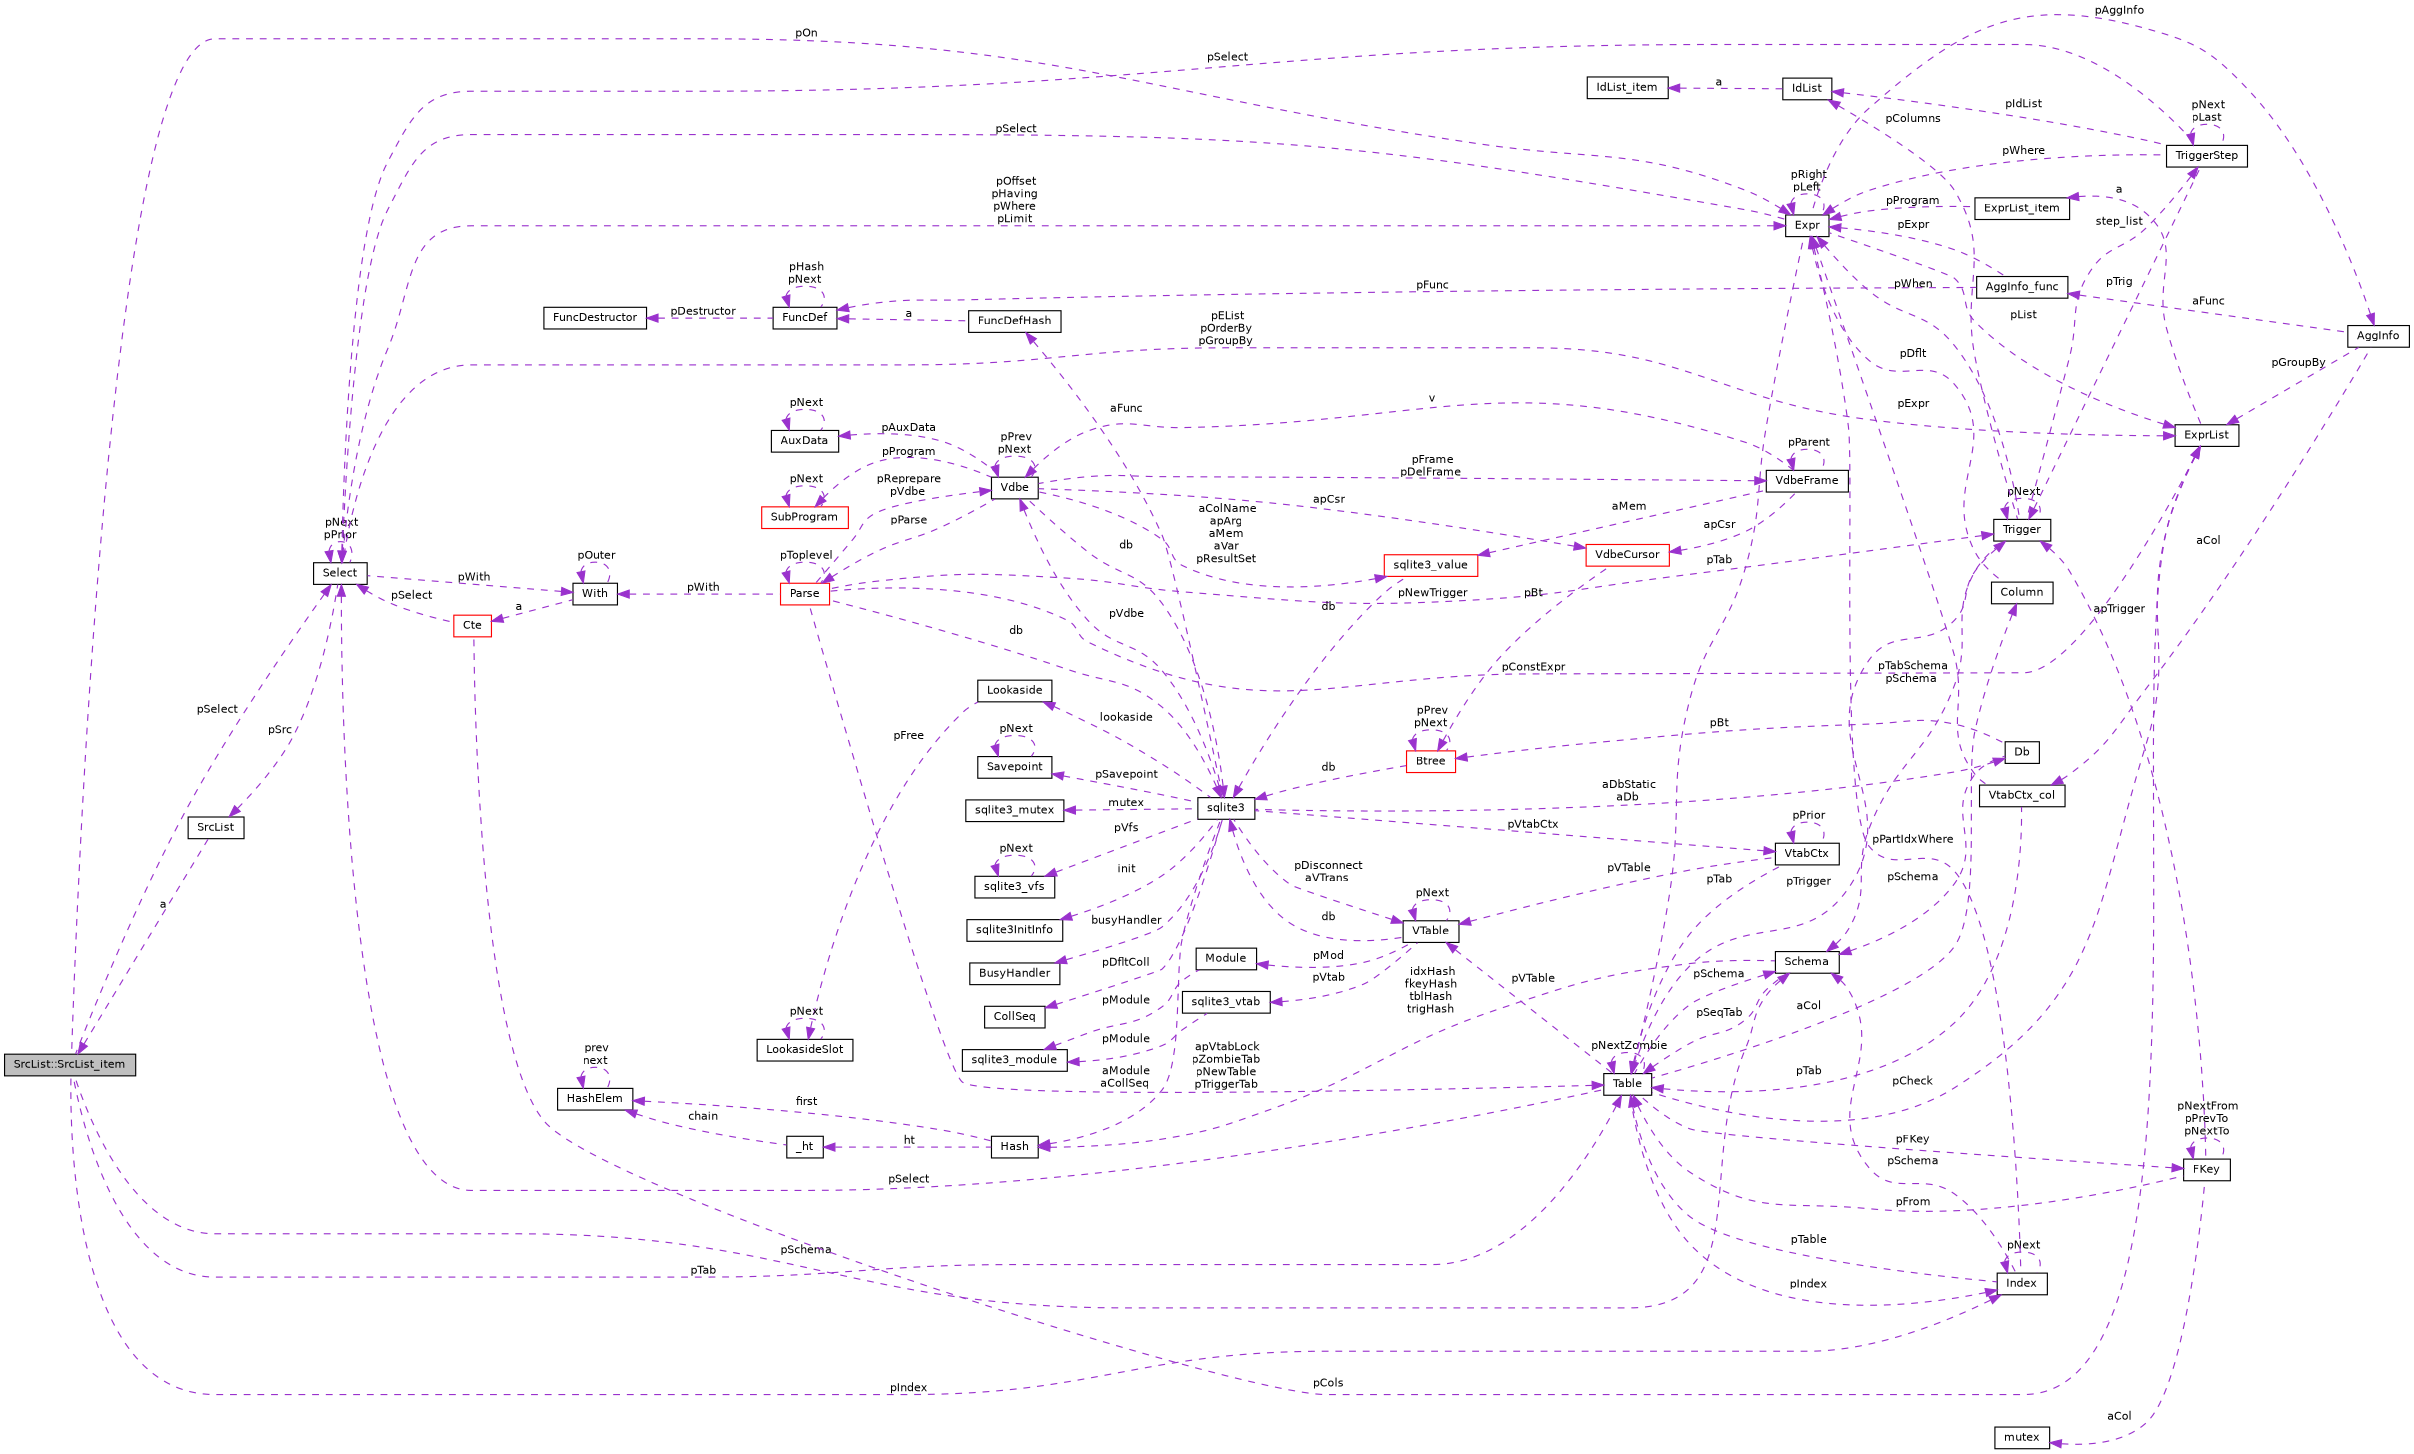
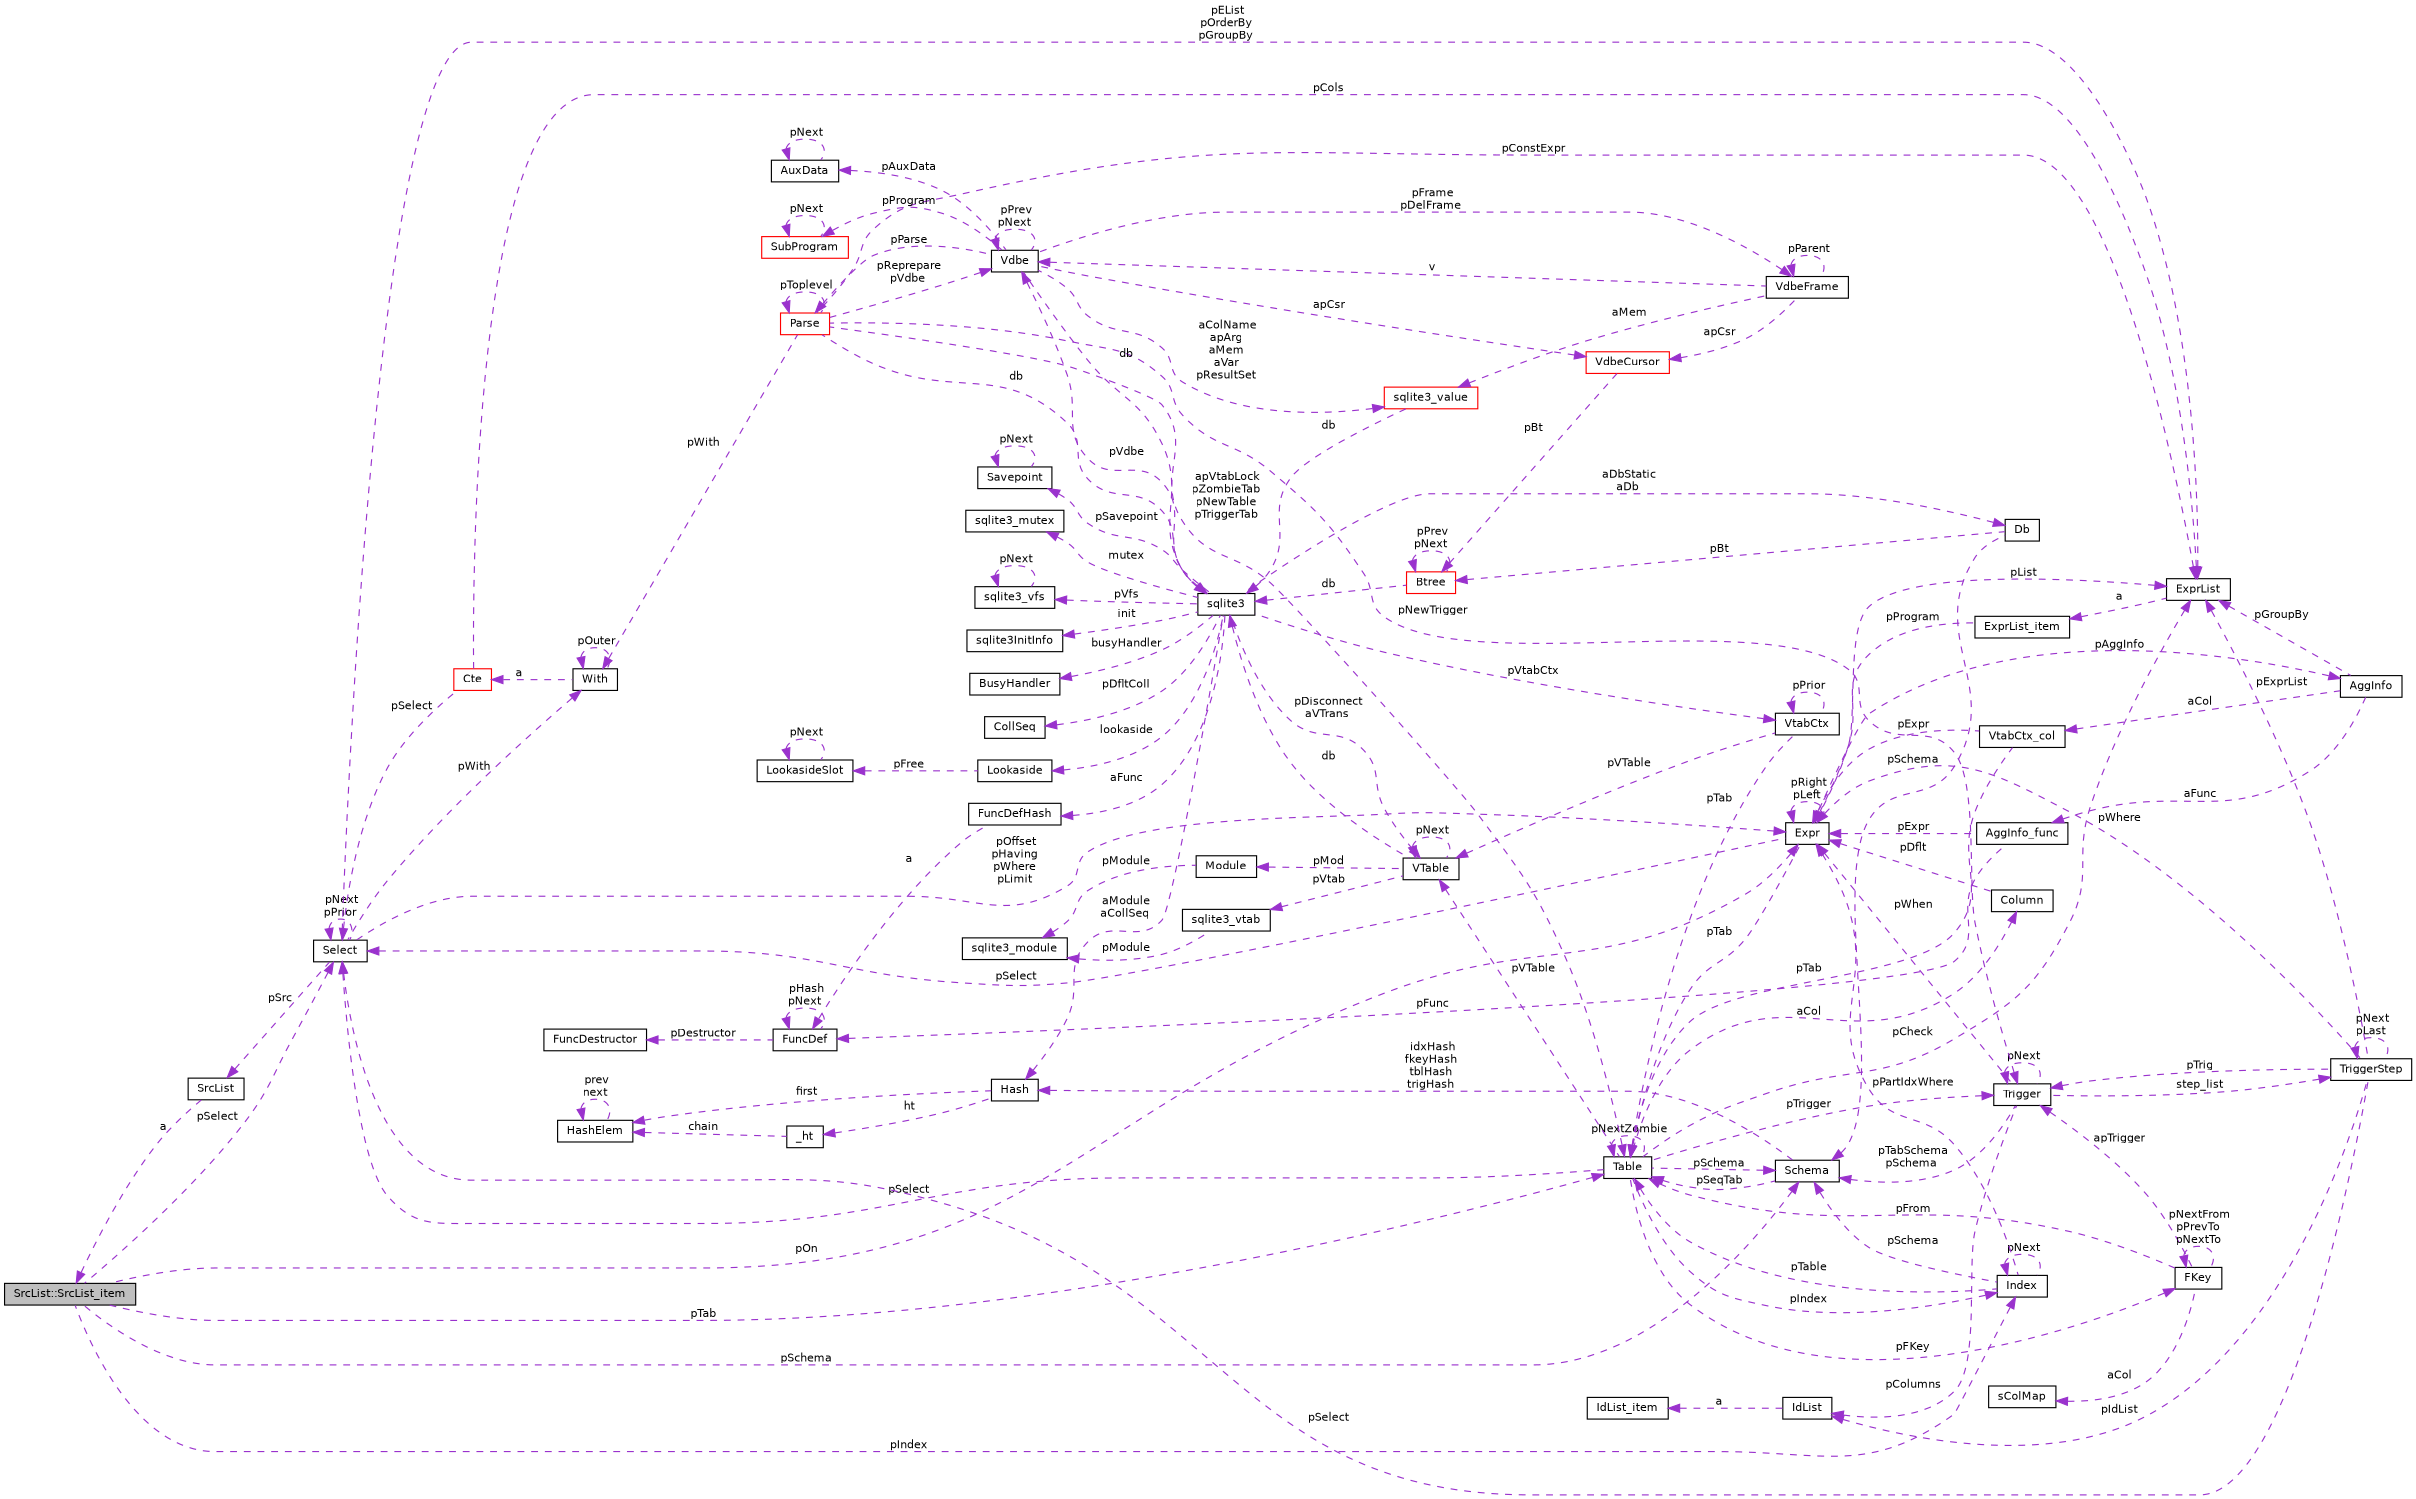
edge "TriggerStep" -> "ExprList": added, label "pExprList"
node "mutex": label "mutex" -> "sColMap"
